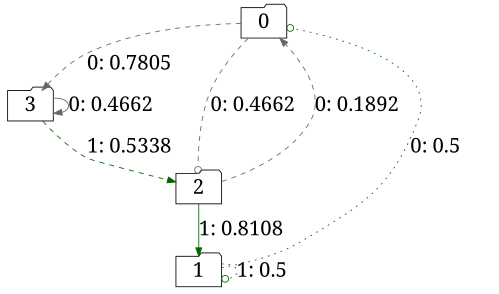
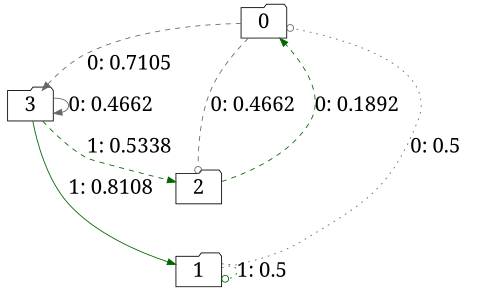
edge "0" -> "3": label "0: 0.7805   " -> "0: 0.7105   "
edge "2" -> "0": color gray40 -> darkgreen
edge "1" -> "0": color darkgreen -> gray40
edge "2" -> "1": now "3" -> "1"
